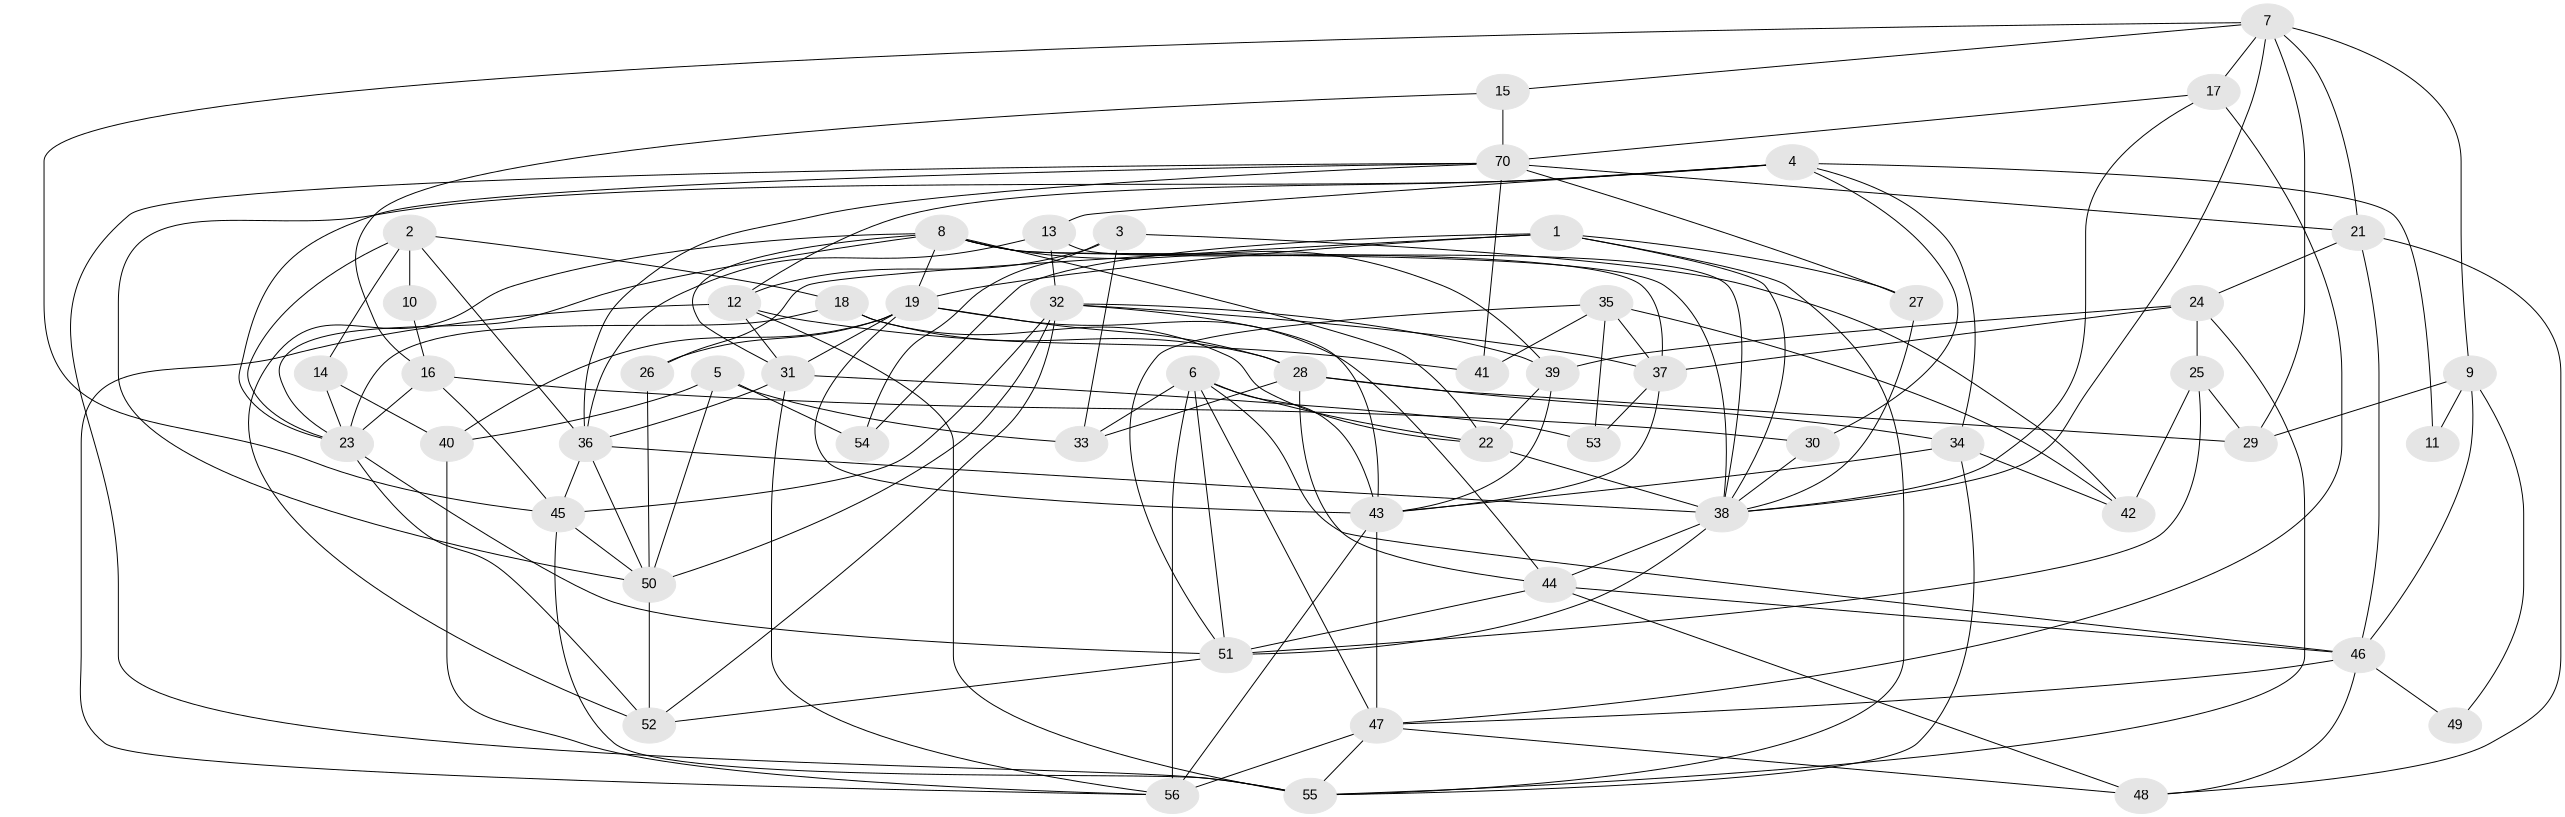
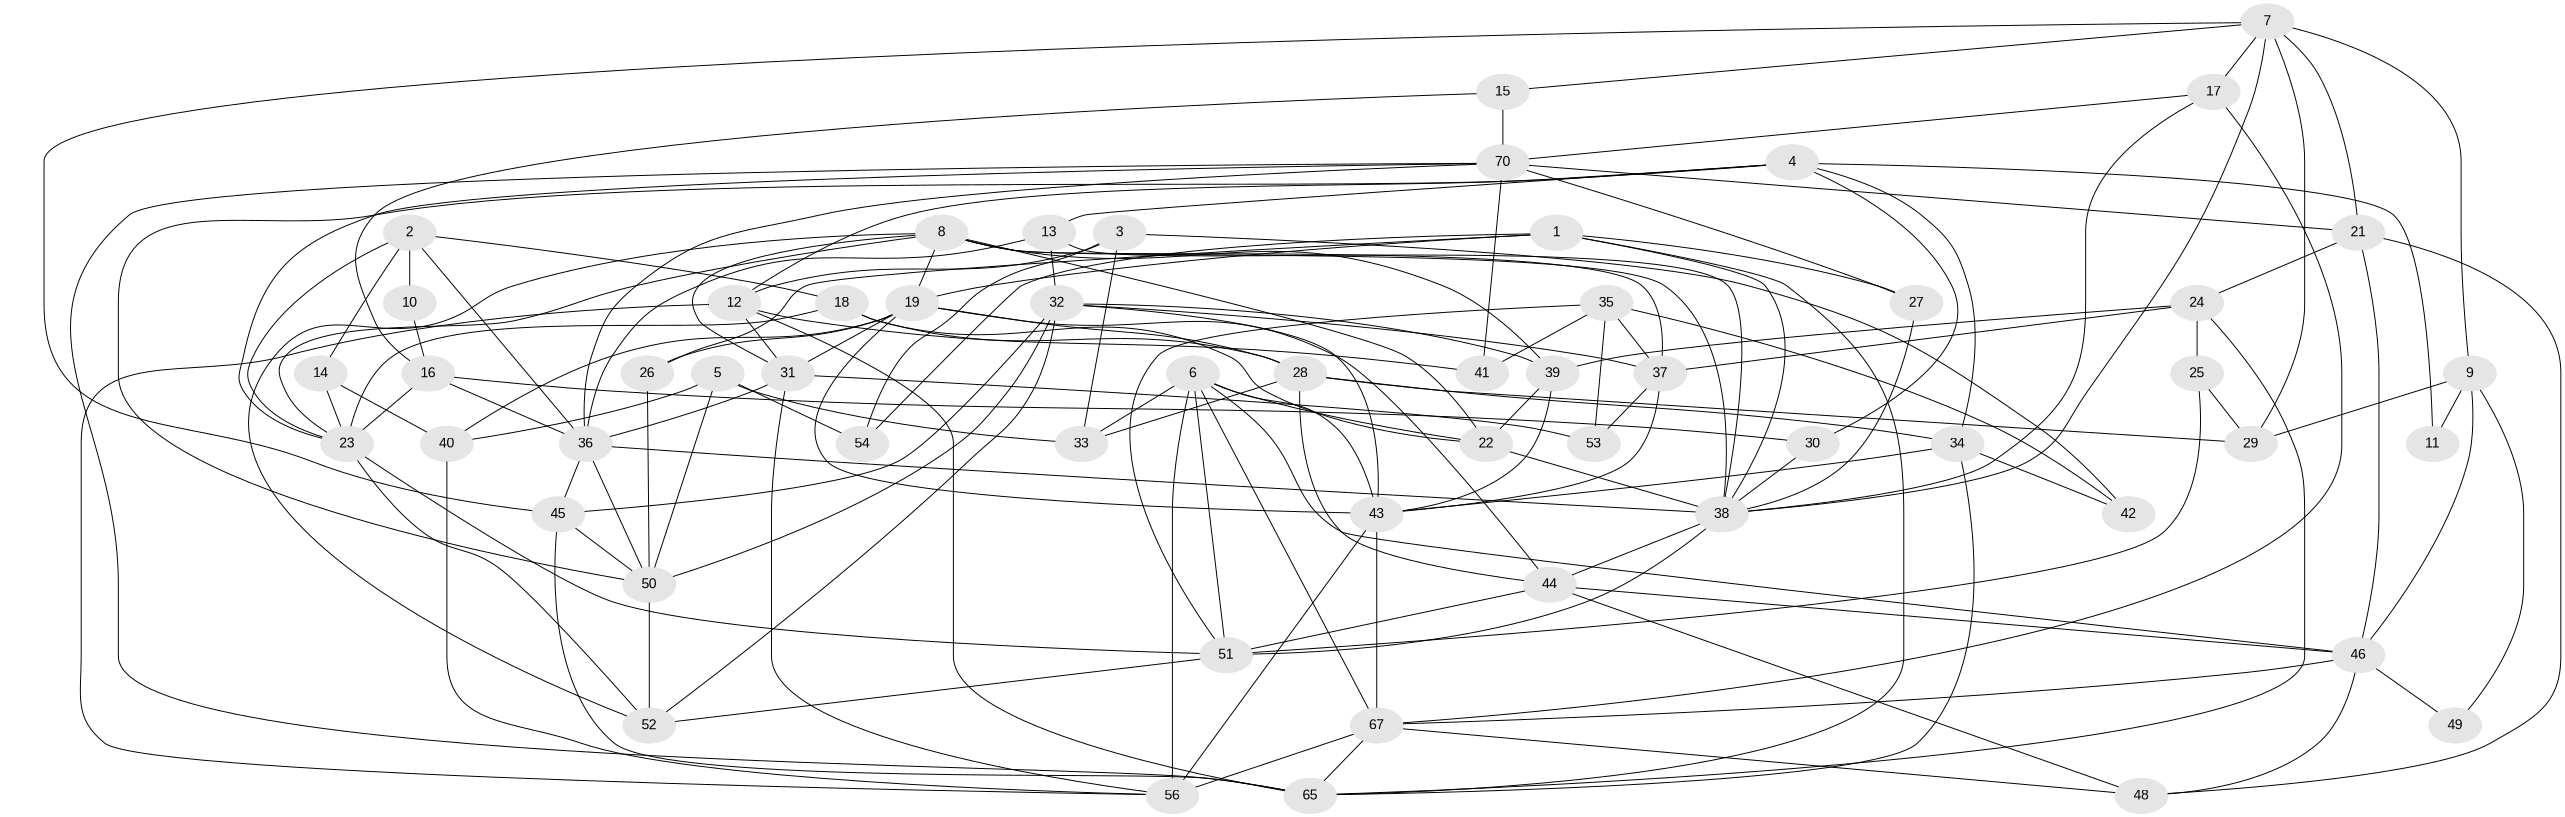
edge "16" -- "45": now "16" -- "36"
edge "25" -- "42": removed
node "47": label "47" -> "67"
node "55": label "55" -> "65"
